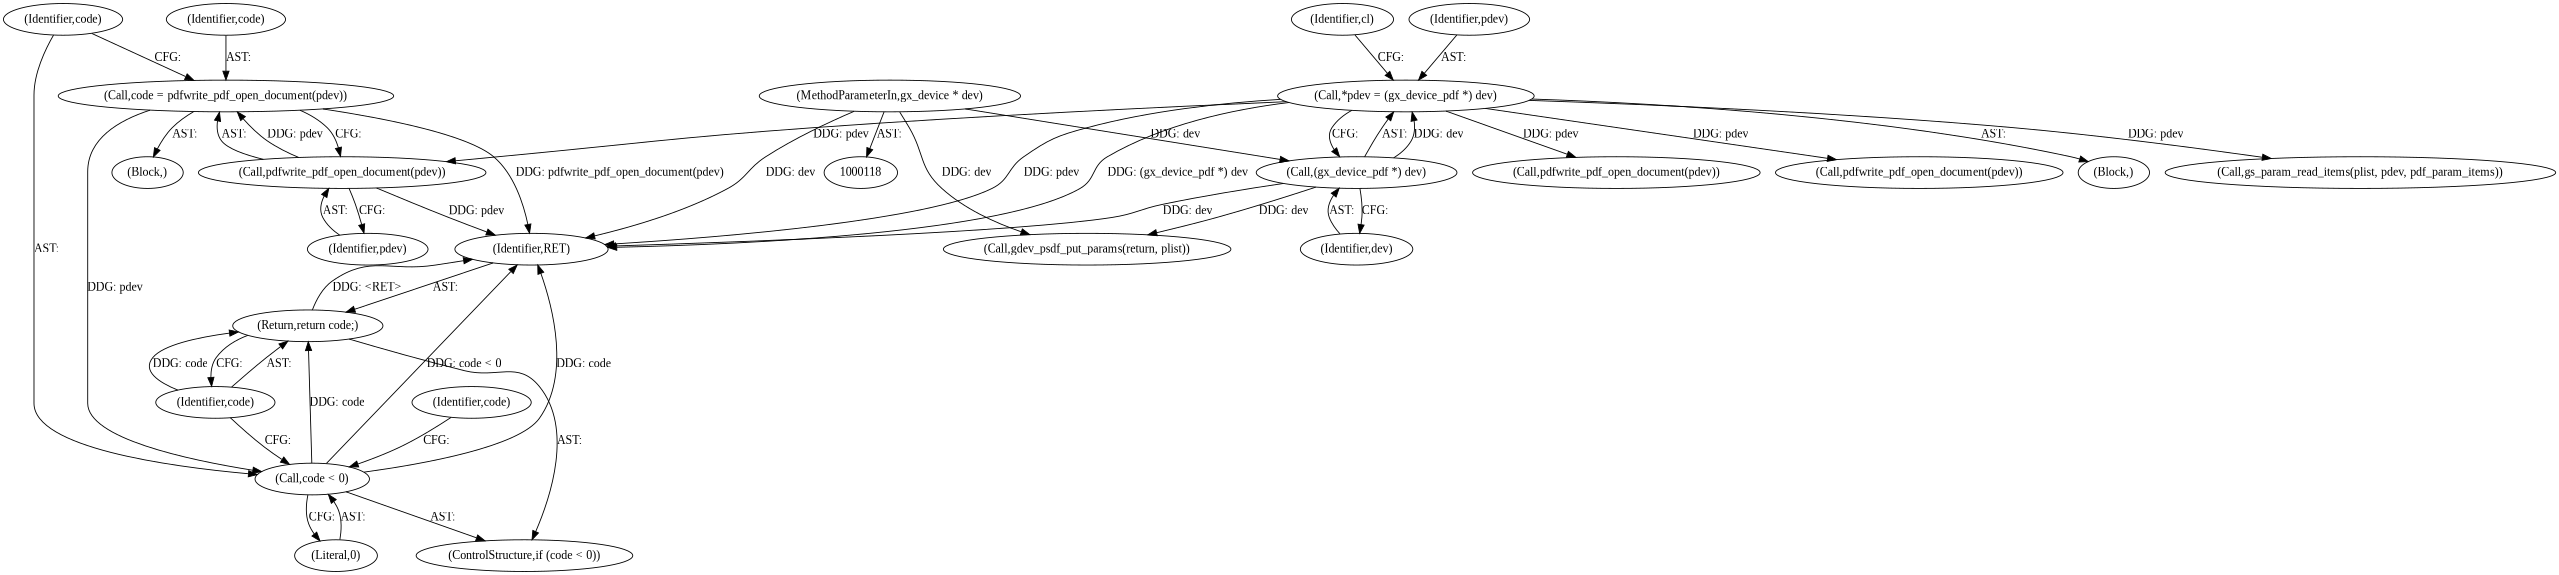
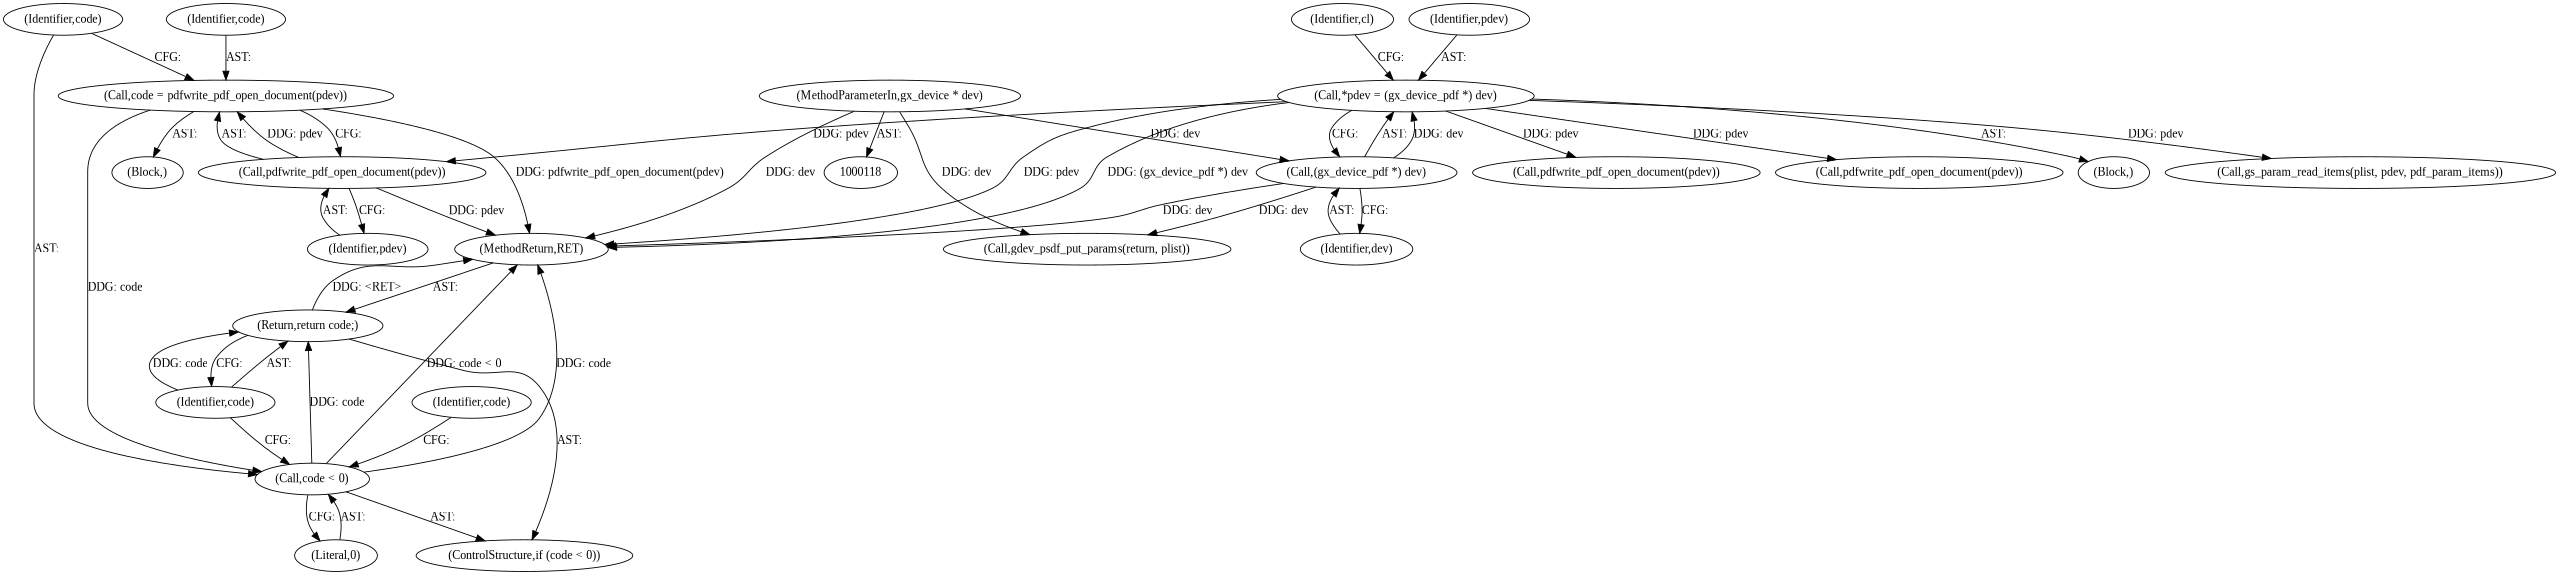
node "(Identifier,RET)": label "(Identifier,RET)" -> "(MethodReturn,RET)"
edge "(Call,code = pdfwrite_pdf_open_document(pdev))" -> "(Call,code < 0)": label "DDG: pdev" -> "DDG: code"
